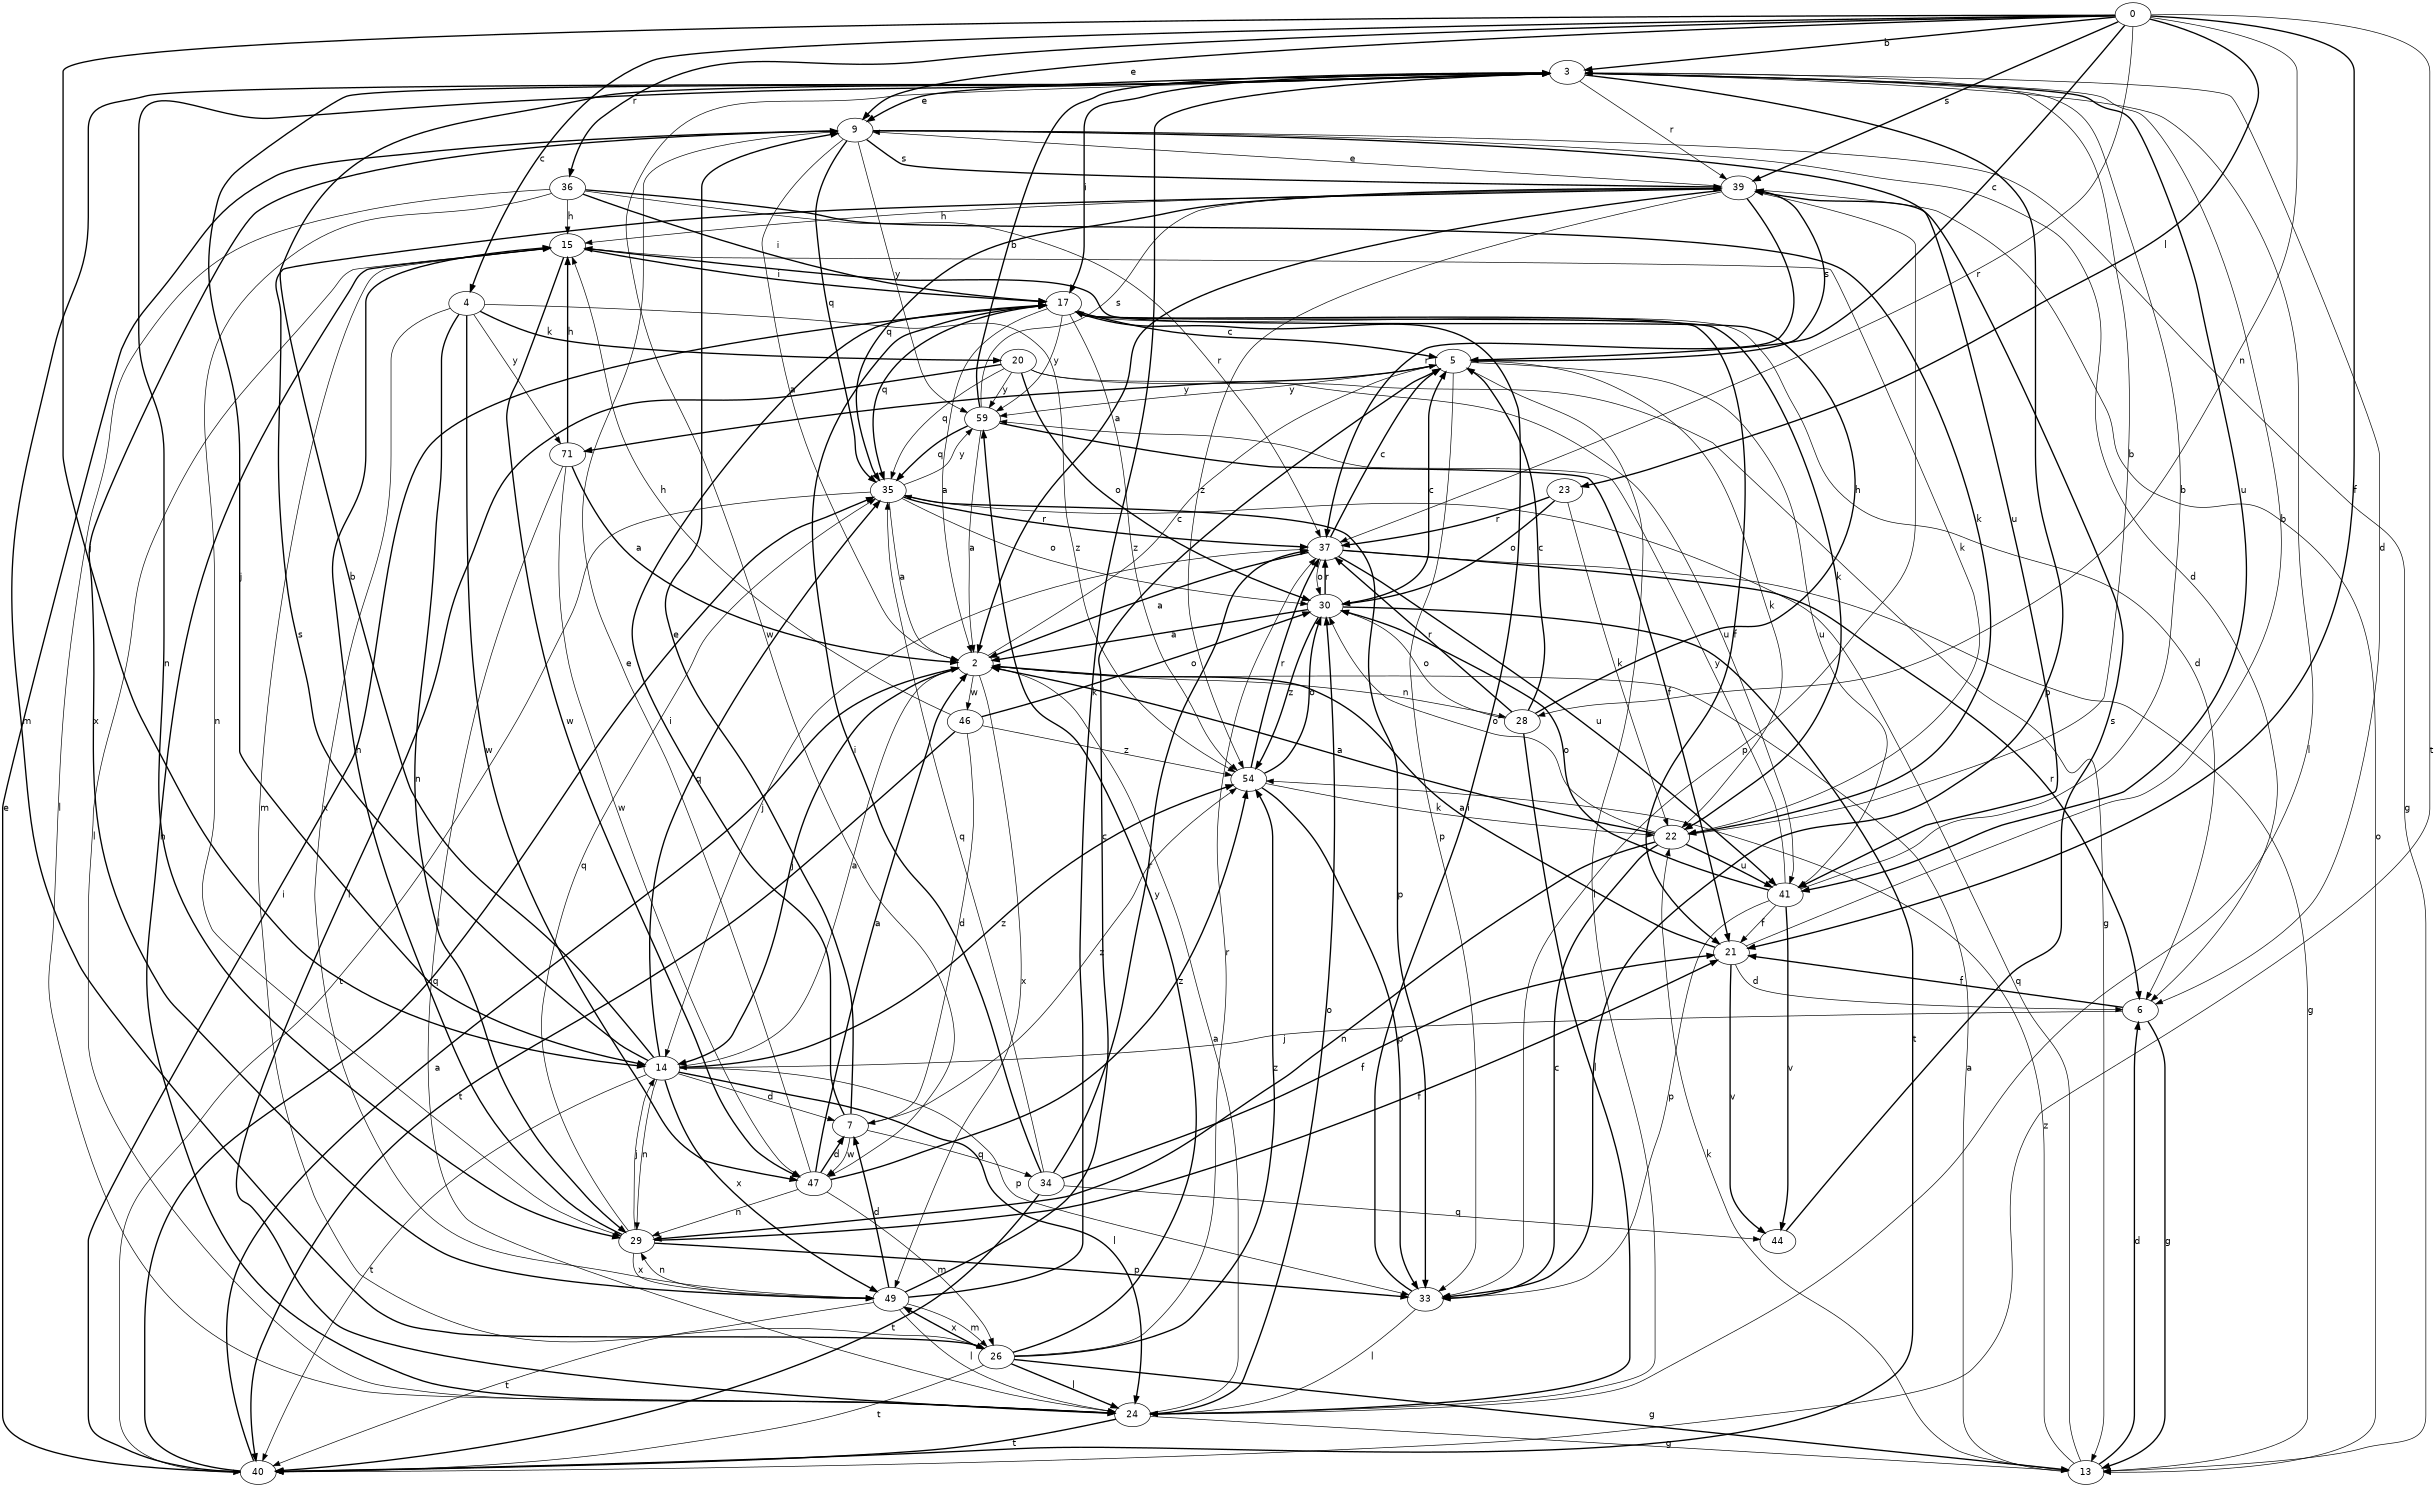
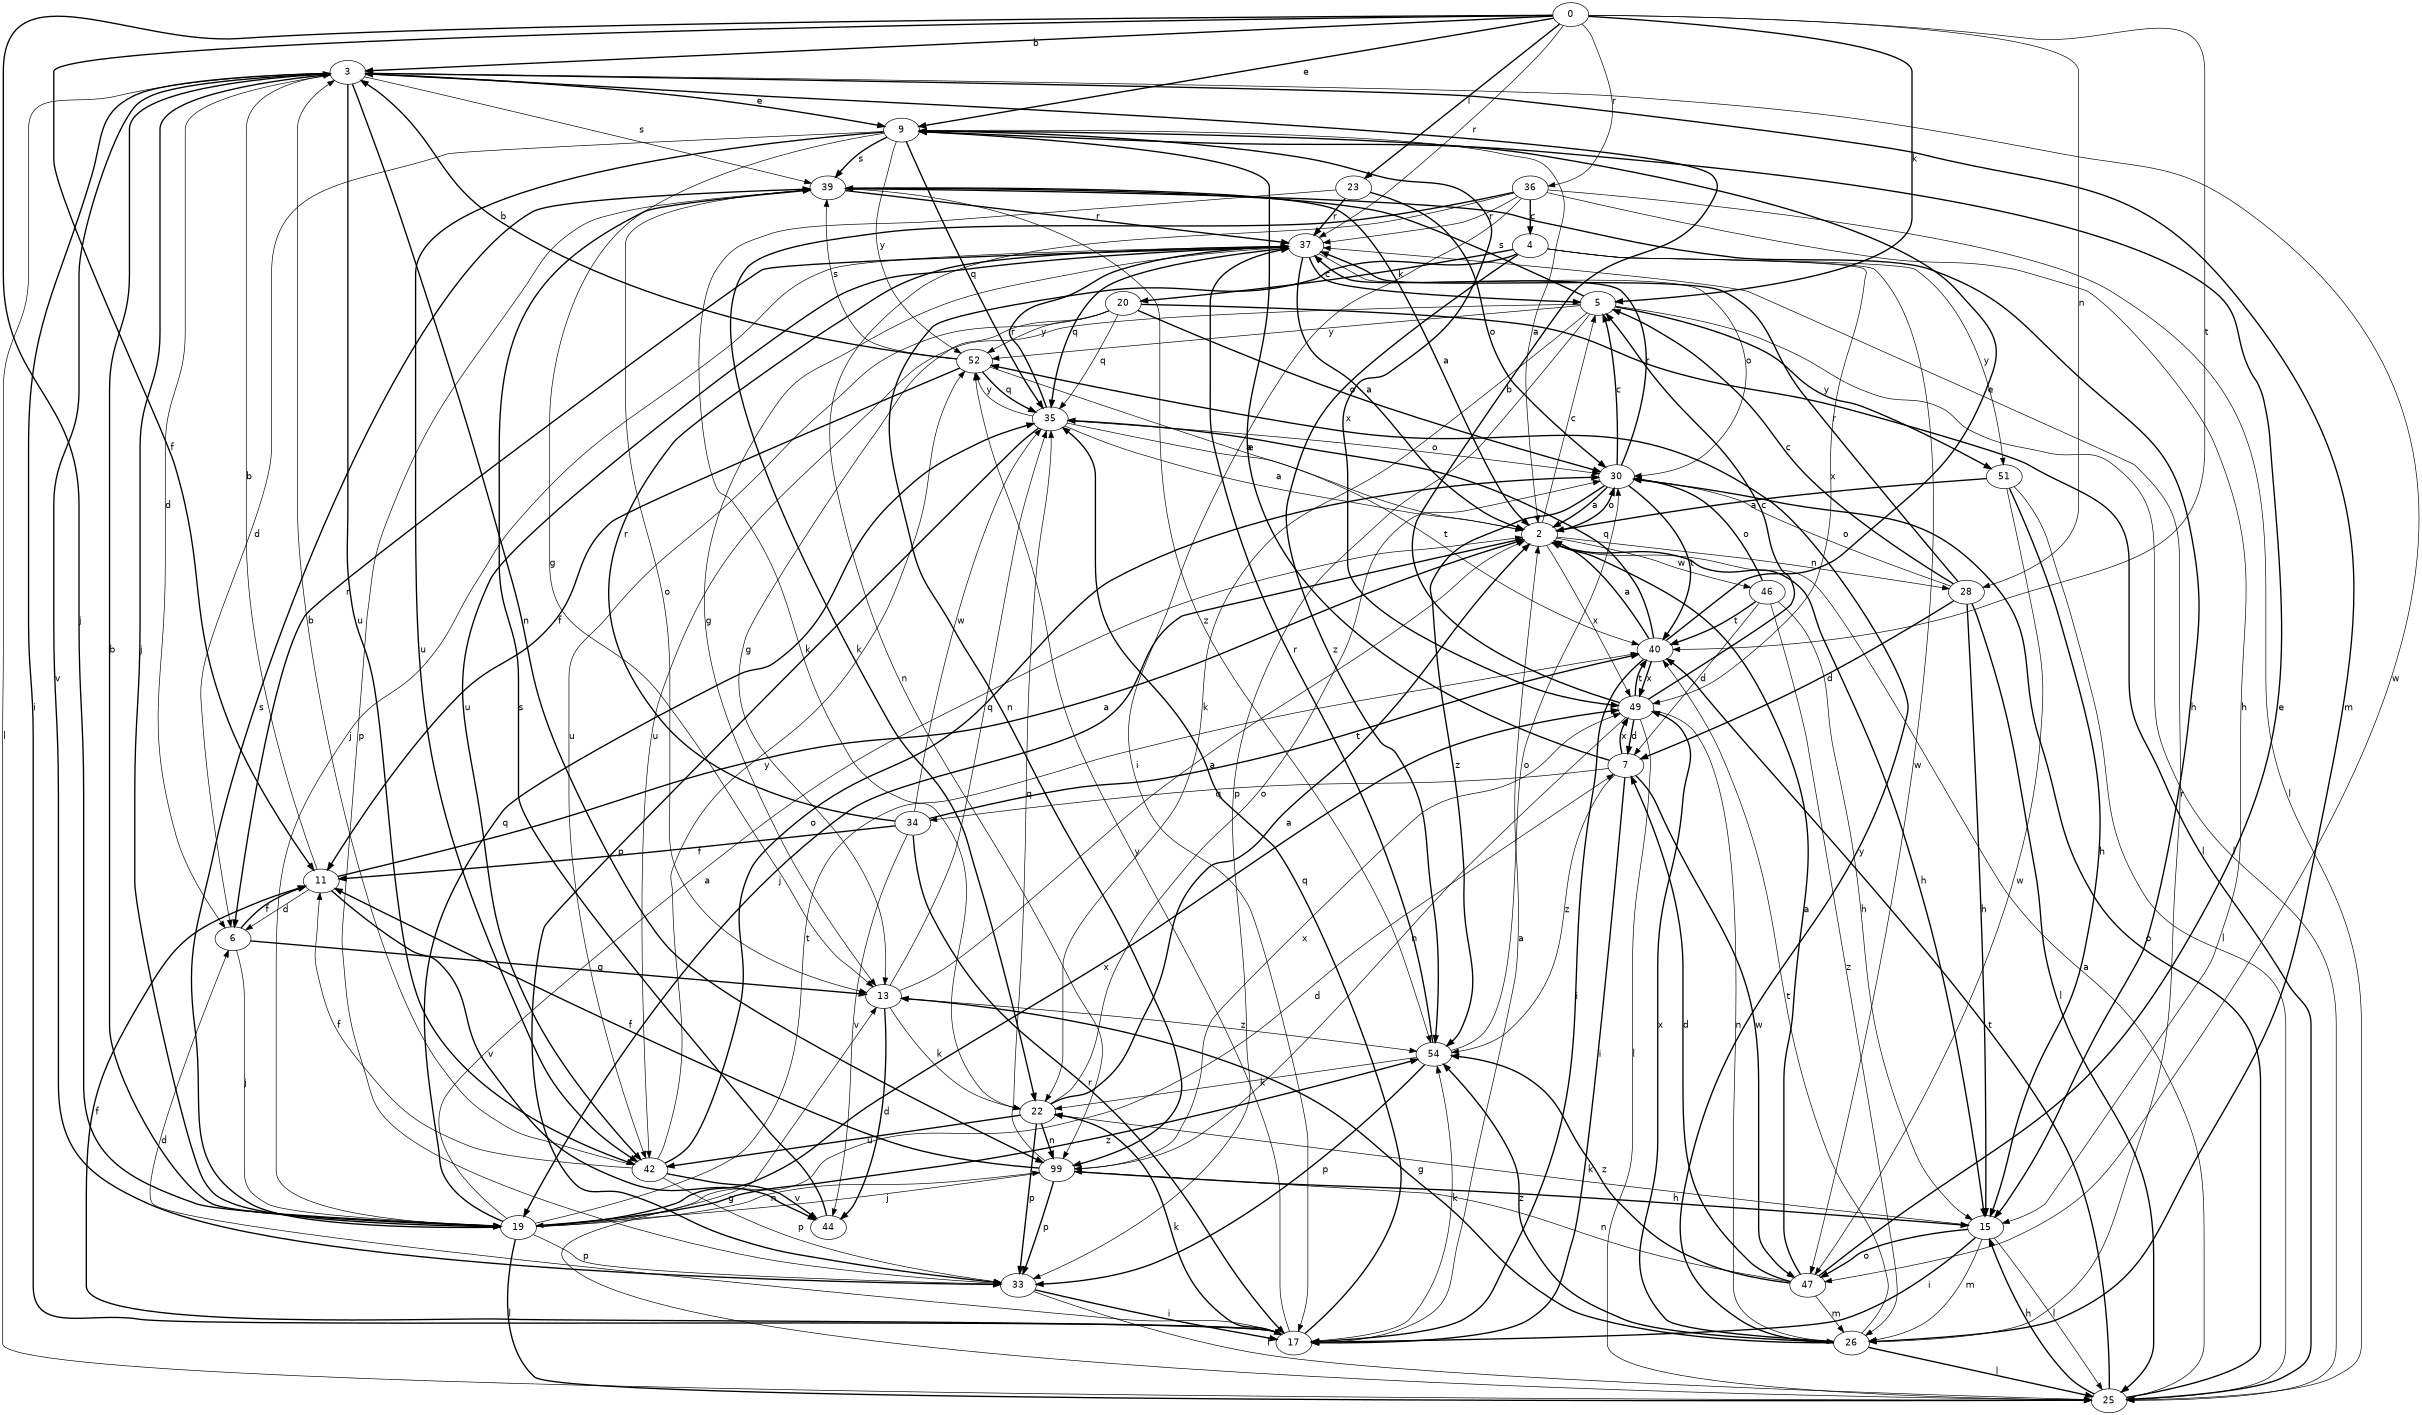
edge "0" -> "4": now "36" -> "4"
edge "0" -> "36": style bold -> solid
edge "0" -> "39": removed, label "s"
edge "3" -> "39": label "r" -> "s"
edge "39" -> "9": removed, label "e"
edge "0" -> "5": label "c" -> "k"
edge "39" -> "15": style solid -> bold
edge "39" -> "35": now "37" -> "35"
edge "36" -> "17": style bold -> solid
edge "17" -> "5": removed, label "c"
edge "4" -> "54": style solid -> bold
edge "22" -> "3": removed, label "b"
node "59": label "59" -> "52"
node "71": label "71" -> "51"
edge "2" -> "30": added, label "o"
edge "17" -> "54": label "z" -> "k"
edge "47" -> "9": style solid -> bold
edge "40" -> "49": added, label "x"
edge "28" -> "7": added, label "d"
edge "49" -> "3": label "k" -> "b"
edge "3" -> "33": label "p" -> "v"
edge "54" -> "30": style bold -> solid
edge "15" -> "47": label "w" -> "o"
edge "7" -> "49": added, label "x"
edge "34" -> "17": label "i" -> "r"
edge "46" -> "54": now "46" -> "26"
edge "2" -> "15": added, label "h"
edge "4" -> "47": style bold -> solid
edge "34" -> "35": label "q" -> "w"
node "41": label "41" -> "42"
node "21": label "21" -> "11"
node "14": label "14" -> "19"
edge "22" -> "33": label "c" -> "p"
edge "7" -> "47": style solid -> bold
edge "34" -> "44": label "q" -> "v"
node "29": label "29" -> "99"
edge "13" -> "6": now "13" -> "44"
edge "49" -> "26": label "m" -> "n"
edge "49" -> "40": style solid -> bold
node "24": label "24" -> "25"
